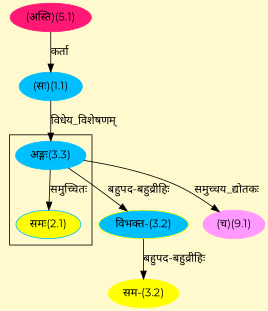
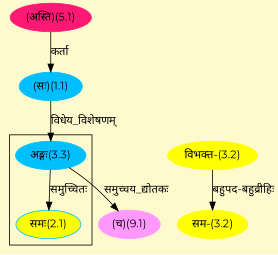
edge "अङ्गः(3.3)" -> "विभक्त-(3.2)": removed, label "बहुपद-बहुव्रीहिः"
node "विभक्त-(3.2)": fillcolor #00bfff -> #ffff00
